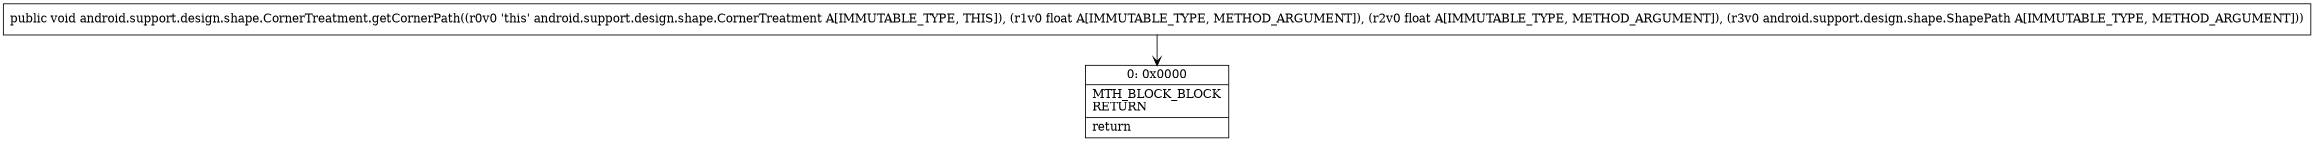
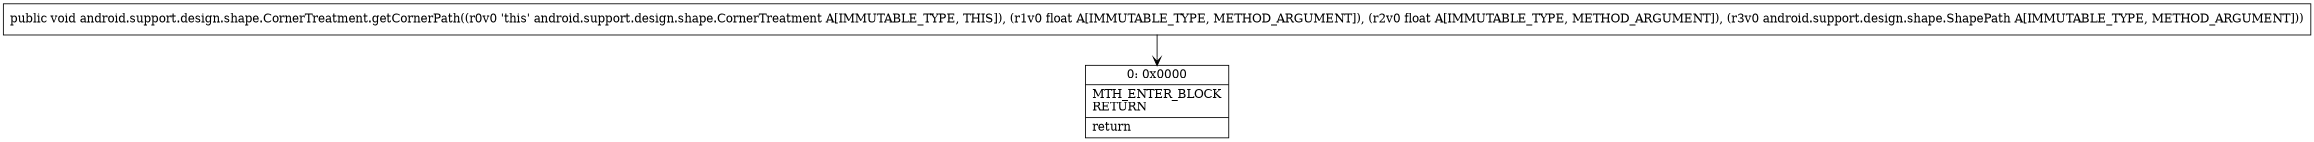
node "0: 0x0000": text "MTH_BLOCK_BLOCK" -> "MTH_ENTER_BLOCK"
